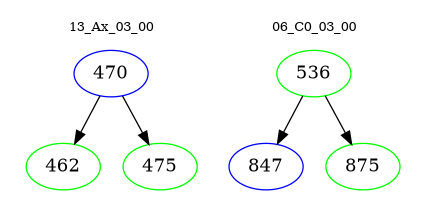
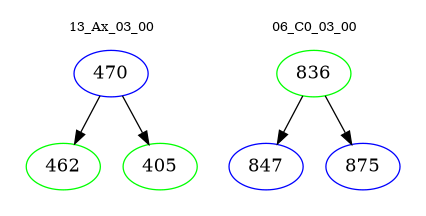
node "536": label "536" -> "836"
node "475": label "475" -> "405"
node "875": color green -> blue
